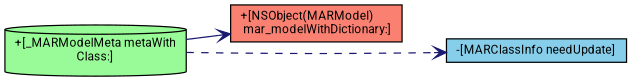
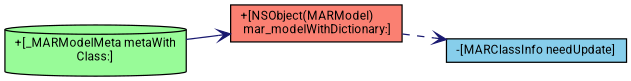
edge "+[_MARModelMeta metaWith Class:]" -> "-[MARClassInfo needUpdate]": now "+[NSObject(MARModel) mar_modelWithDictionary:]" -> "-[MARClassInfo needUpdate]"
